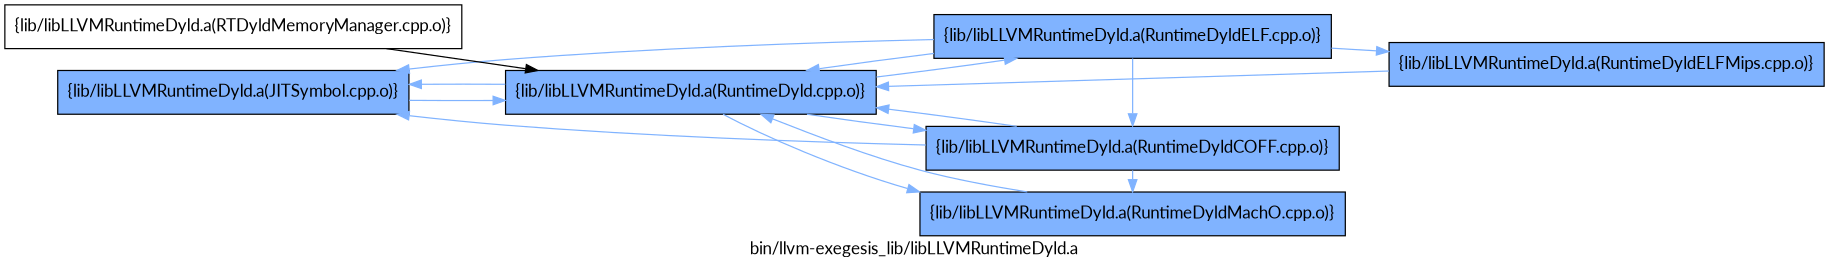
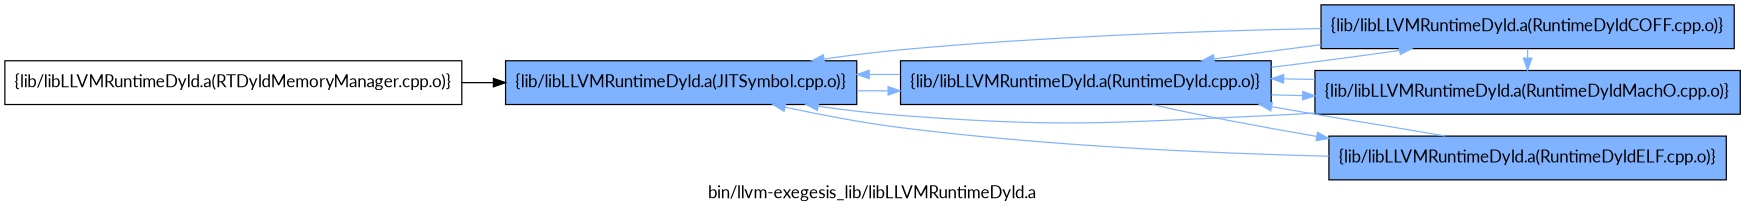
edge "{lib/libLLVMRuntimeDyld.a(RTDyldMemoryManager.cpp.o)}" -> "{lib/libLLVMRuntimeDyld.a(RuntimeDyld.cpp.o)}": now "{lib/libLLVMRuntimeDyld.a(RTDyldMemoryManager.cpp.o)}" -> "{lib/libLLVMRuntimeDyld.a(JITSymbol.cpp.o)}"
node "{lib/libLLVMRuntimeDyld.a(RuntimeDyldELFMips.cpp.o)}": removed
edge "{lib/libLLVMRuntimeDyld.a(RuntimeDyldELF.cpp.o)}" -> "{lib/libLLVMRuntimeDyld.a(RuntimeDyldCOFF.cpp.o)}": removed
edge "{lib/libLLVMRuntimeDyld.a(RuntimeDyldMachO.cpp.o)}" -> "{lib/libLLVMRuntimeDyld.a(JITSymbol.cpp.o)}": added
